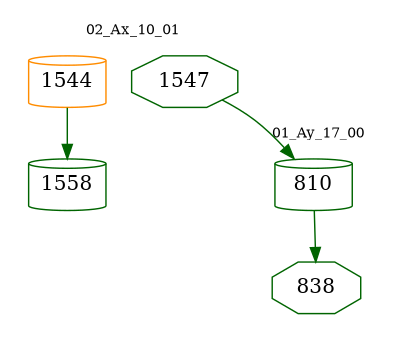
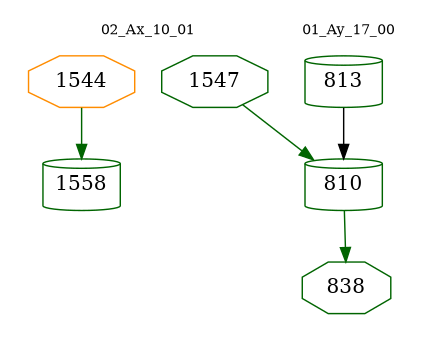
node "1544": shape cylinder -> octagon
node "813": added
